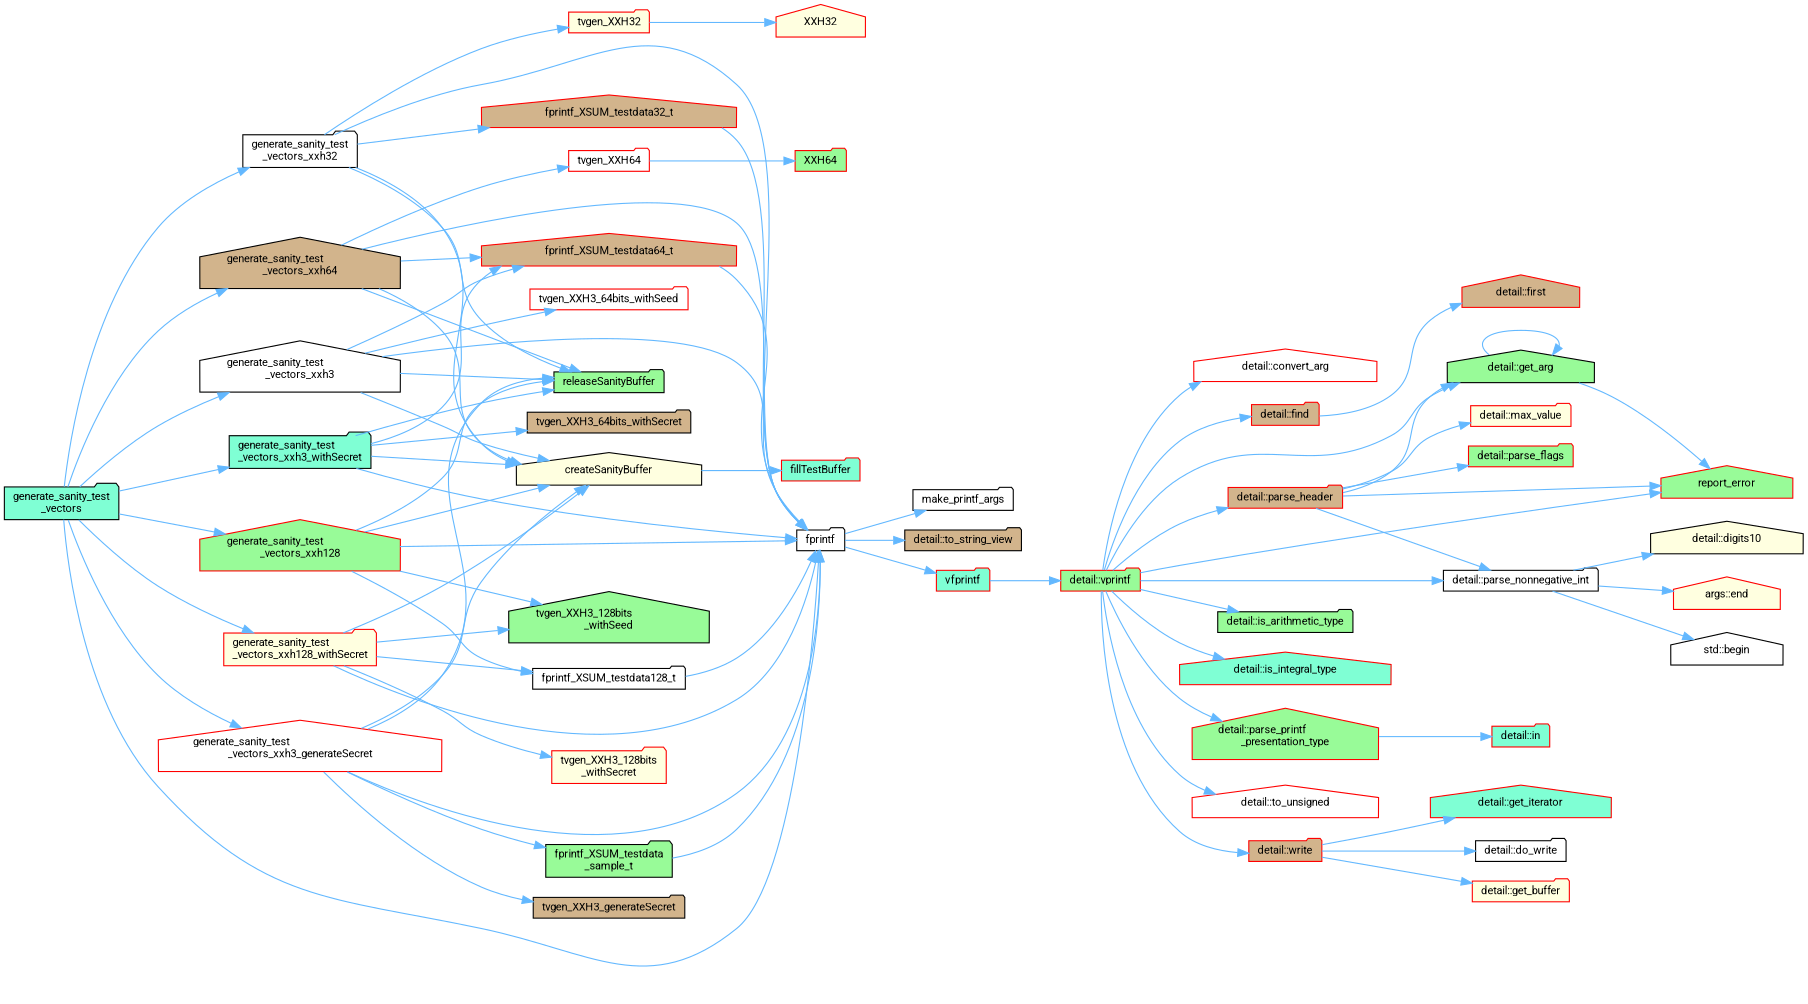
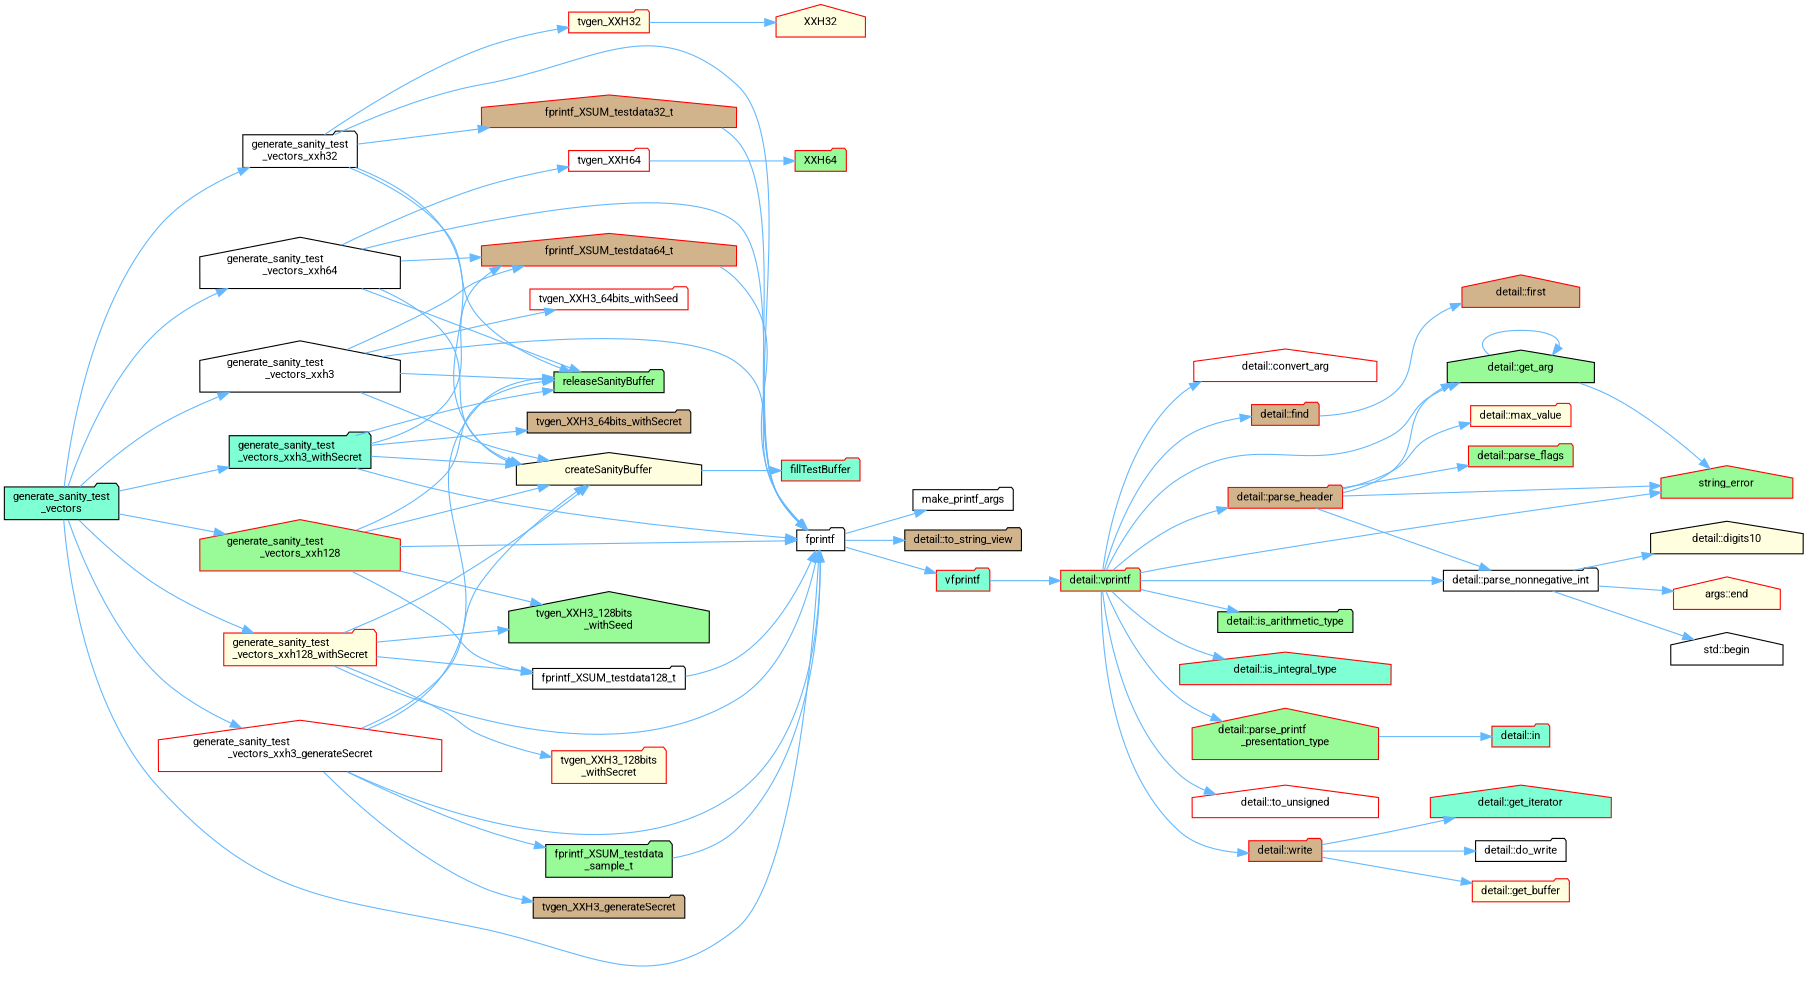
node "generate_sanity_test _vectors_xxh64": fillcolor tan -> white
node "report_error": label "report_error" -> "string_error"
